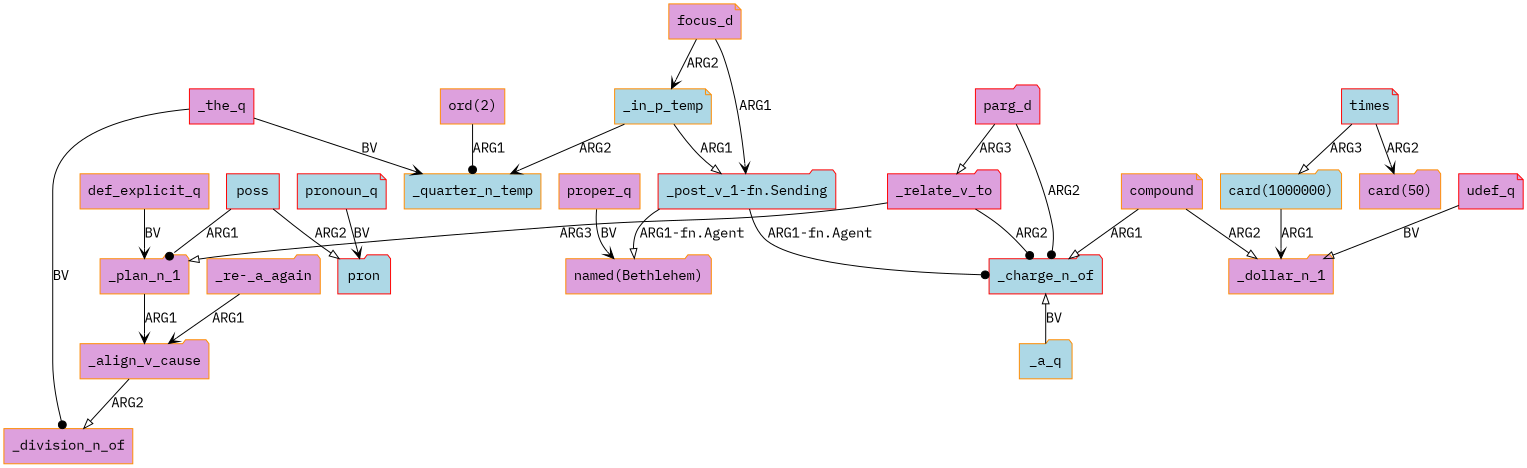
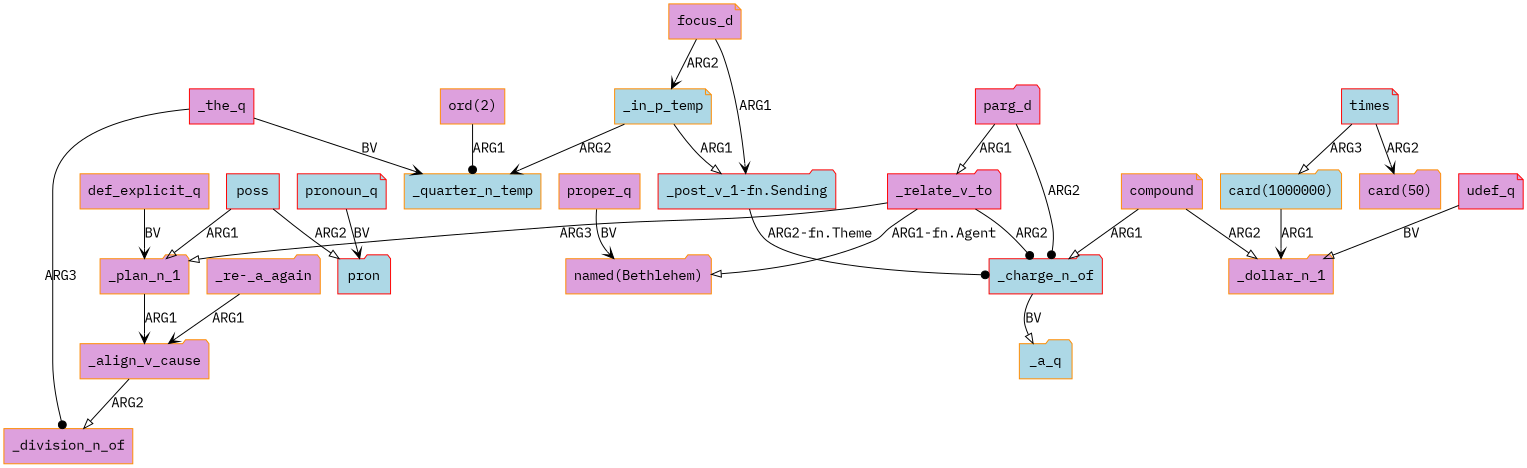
edge "parg_d" -> "_relate_v_to": label "ARG3" -> "ARG1"
edge "_post_v_1-fn.Sending" -> "named(Bethlehem)": now "_relate_v_to" -> "named(Bethlehem)"
edge "poss" -> "_plan_n_1": arrowhead dot -> onormal
edge "_post_v_1-fn.Sending" -> "_charge_n_of": label "ARG1-fn.Agent" -> "ARG2-fn.Theme"
edge "_the_q" -> "_division_n_of": label "BV" -> "ARG3"
edge "_a_q" -> "_charge_n_of": reversed
